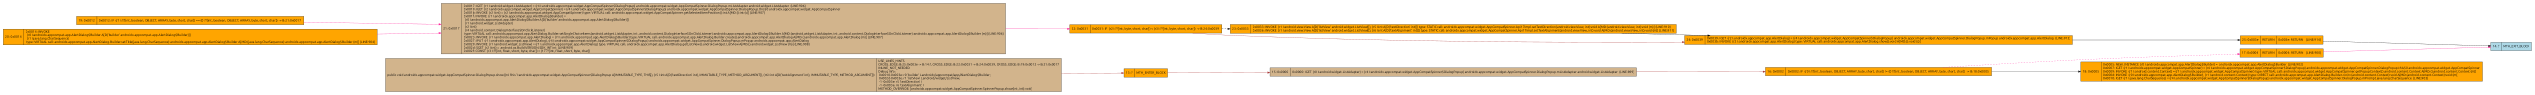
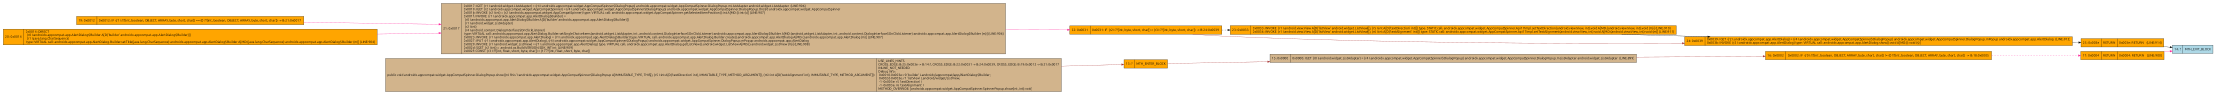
node "20: 0x0014": text "0x0014: INVOKE" -> "0x0014: DIRECT"
node "18: 0x0005": removed
